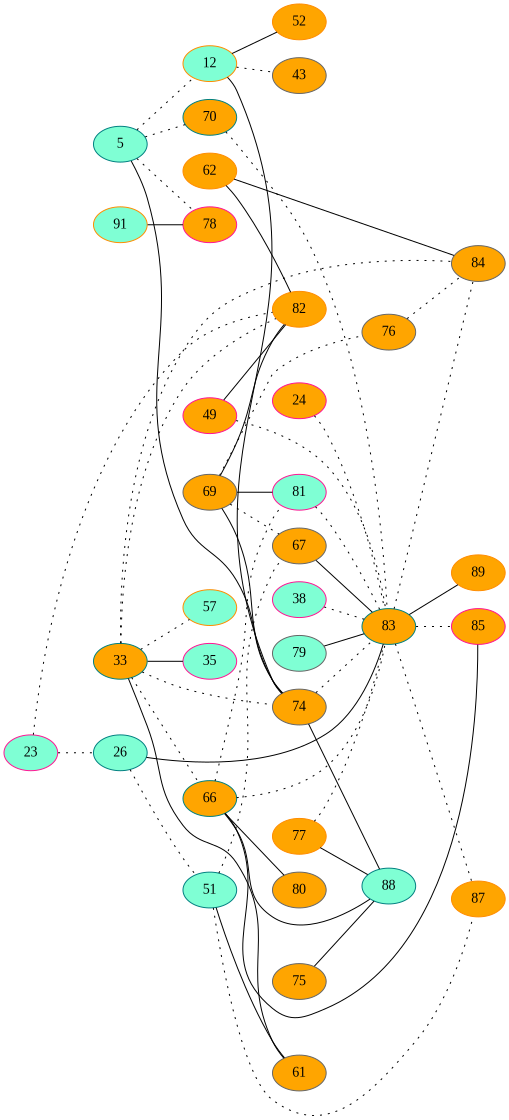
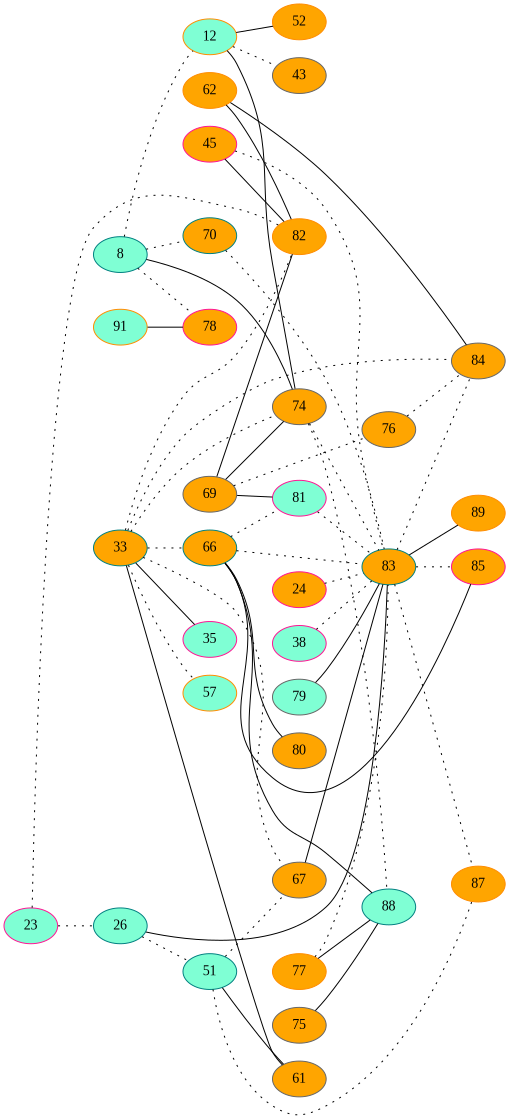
node "5": label "5" -> "8"
node "49": label "49" -> "45"
edge "69" -- "67": now "33" -- "67"
edge "74" -- "88": style solid -> dotted
